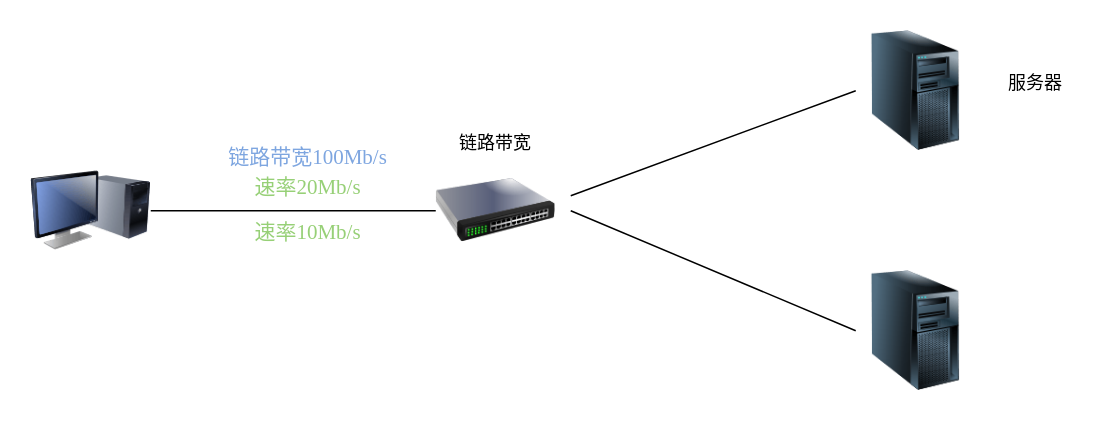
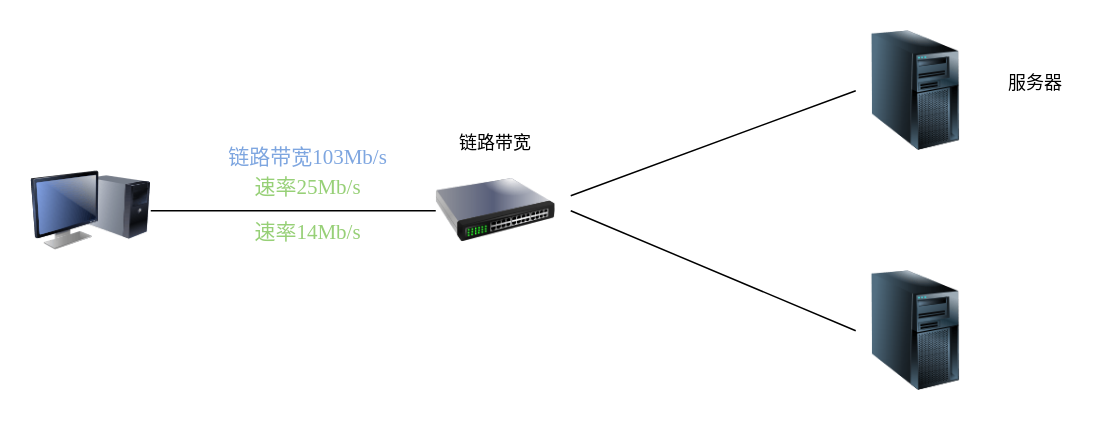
node "链路带宽100Mb/s": label "链路带宽100Mb/s" -> "链路带宽103Mb/s"
node "速率20Mb/s": label "速率20Mb/s" -> "速率25Mb/s"
node "速率10Mb/s": label "速率10Mb/s" -> "速率14Mb/s"
